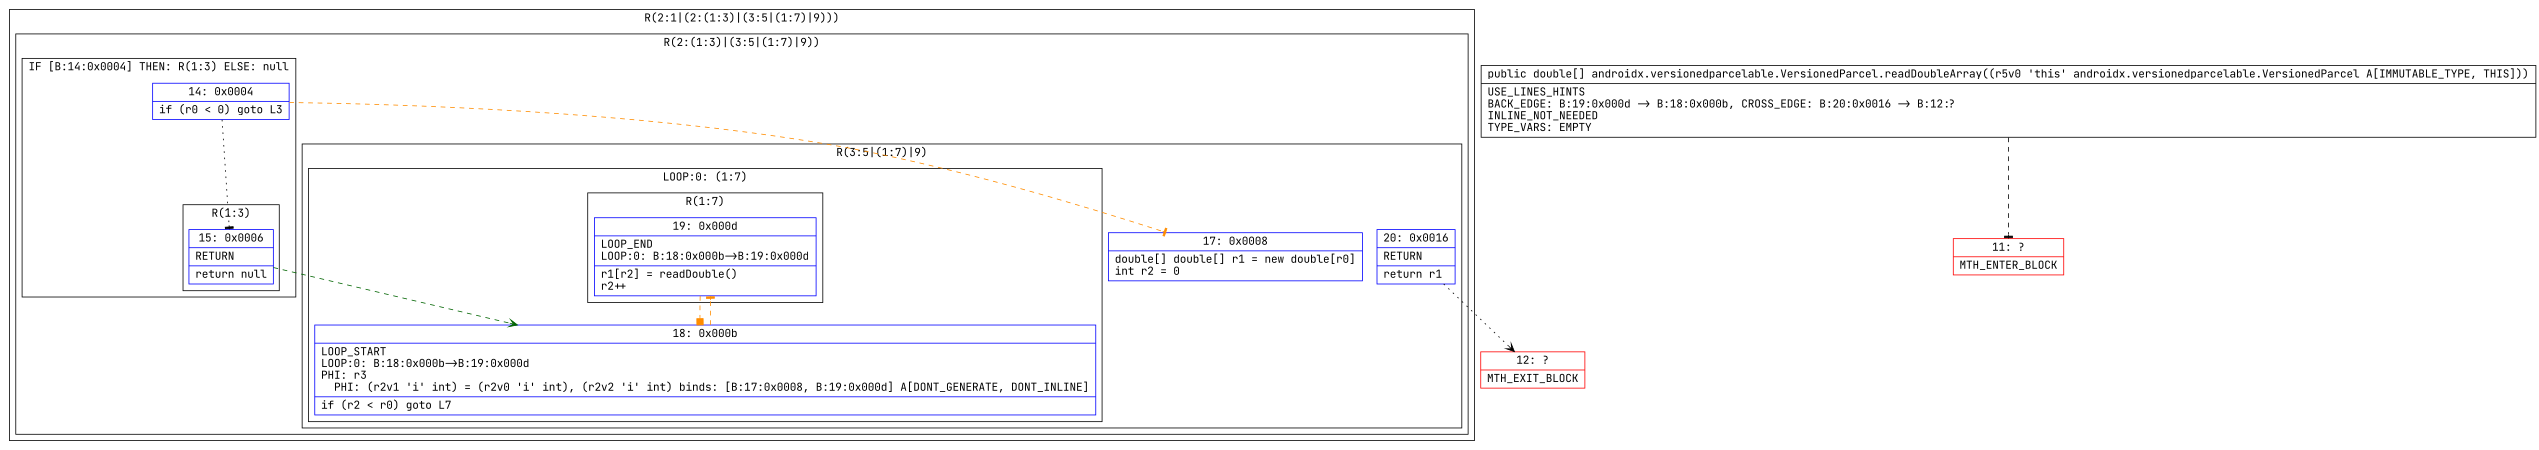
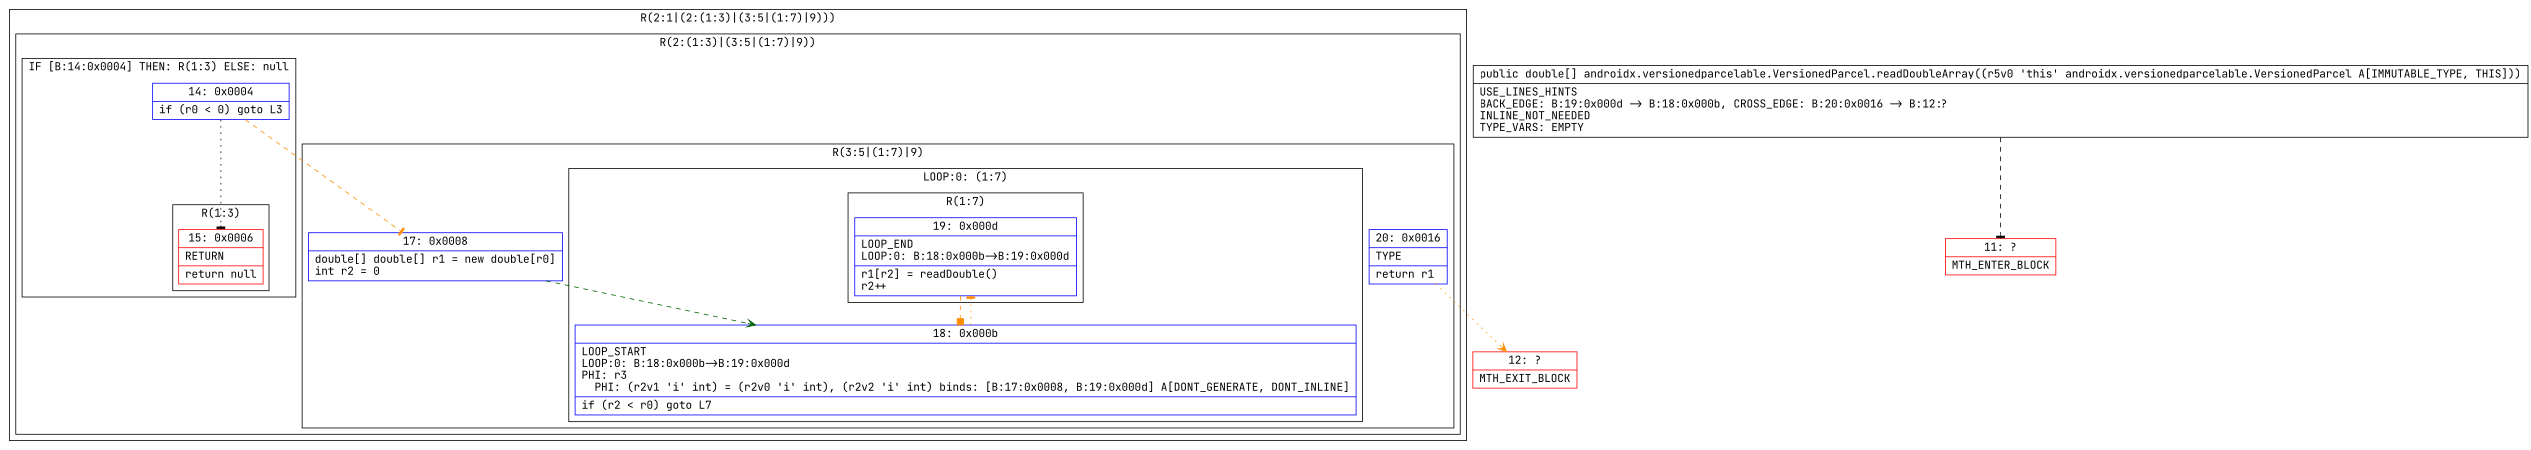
node "20: 0x0016": text "RETURN" -> "TYPE"
node "15: 0x0006": color blue -> red
edge "15: 0x0006" -> "18: 0x000b": now "17: 0x0008" -> "18: 0x000b"
edge "18: 0x000b" -> "19: 0x000d": style dashed -> dotted
edge "20: 0x0016" -> "12: ?": color black -> darkorange
